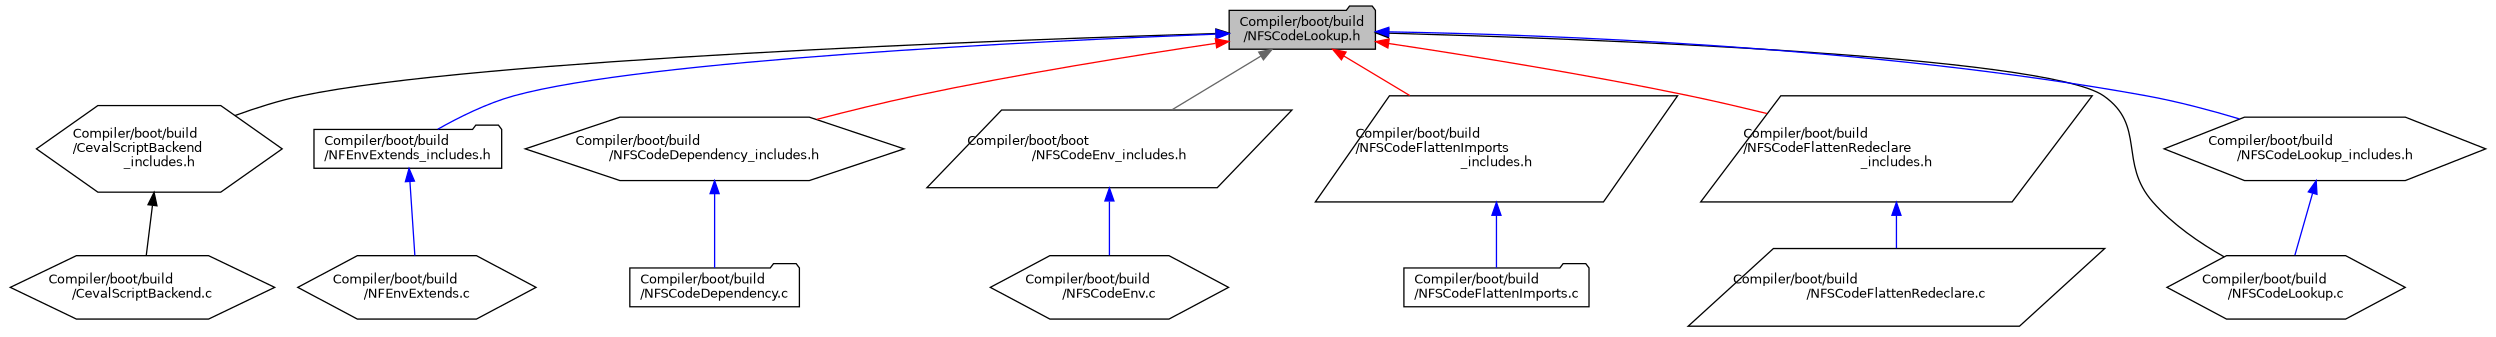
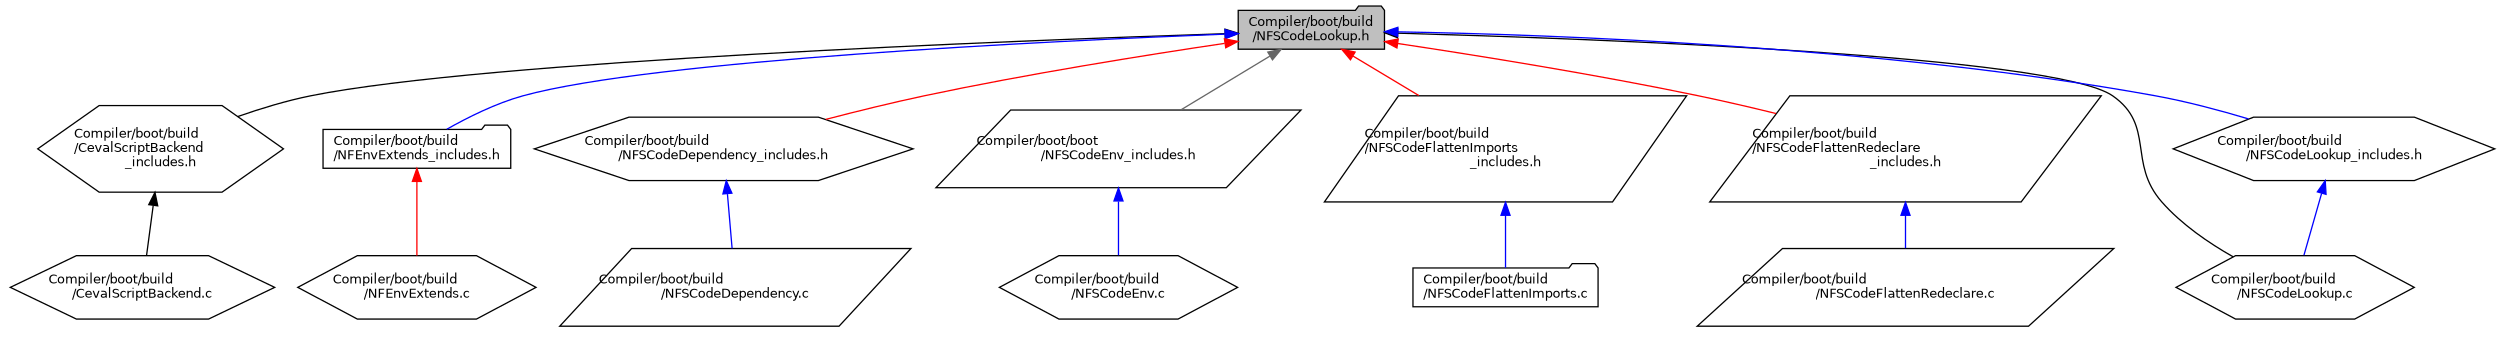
edge "Compiler/boot/build /NFEnvExtends.c" -> "Compiler/boot/build /NFEnvExtends_includes.h": color blue -> red
node "Compiler/boot/build /NFSCodeDependency.c": shape folder -> parallelogram
